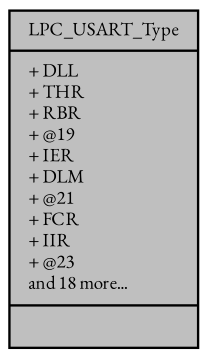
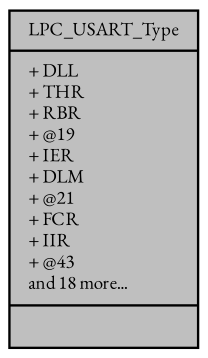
node "LPC_USART_Type": text "+ @23" -> "+ @43"
